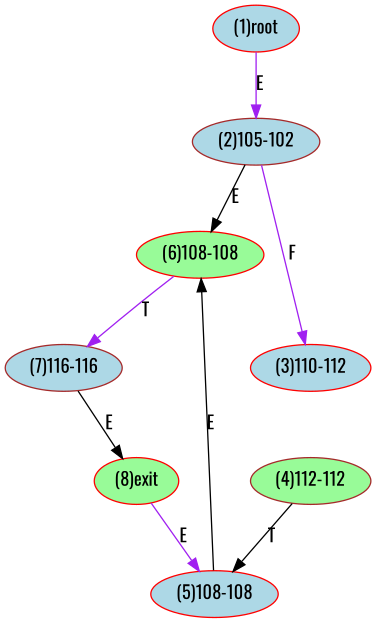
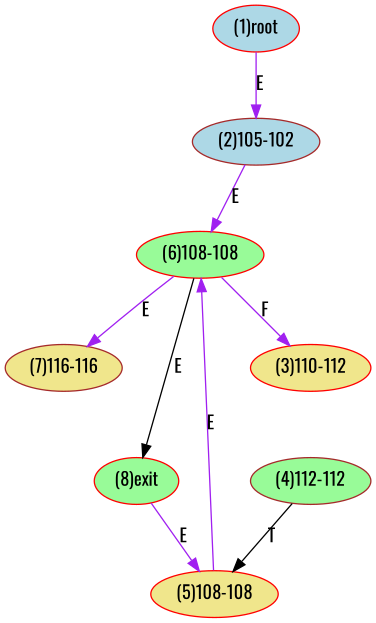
edge "(2)105-102" -> "(6)108-108": color black -> purple
edge "(2)105-102" -> "(3)110-112": now "(6)108-108" -> "(3)110-112"
edge "(6)108-108" -> "(7)116-116": label "T" -> "E"
node "(7)116-116": fillcolor lightblue -> khaki
node "(3)110-112": fillcolor lightblue -> khaki
edge "(7)116-116" -> "(8)exit": now "(6)108-108" -> "(8)exit"
edge "(5)108-108" -> "(6)108-108": color black -> purple
node "(5)108-108": fillcolor lightblue -> khaki
